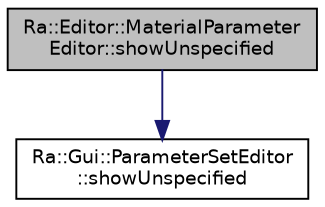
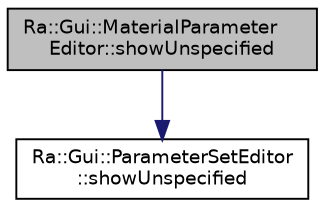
node "Ra::Editor::MaterialParameter Editor::showUnspecified": label "Ra::Editor::MaterialParameter Editor::showUnspecified" -> "Ra::Gui::MaterialParameter Editor::showUnspecified"
